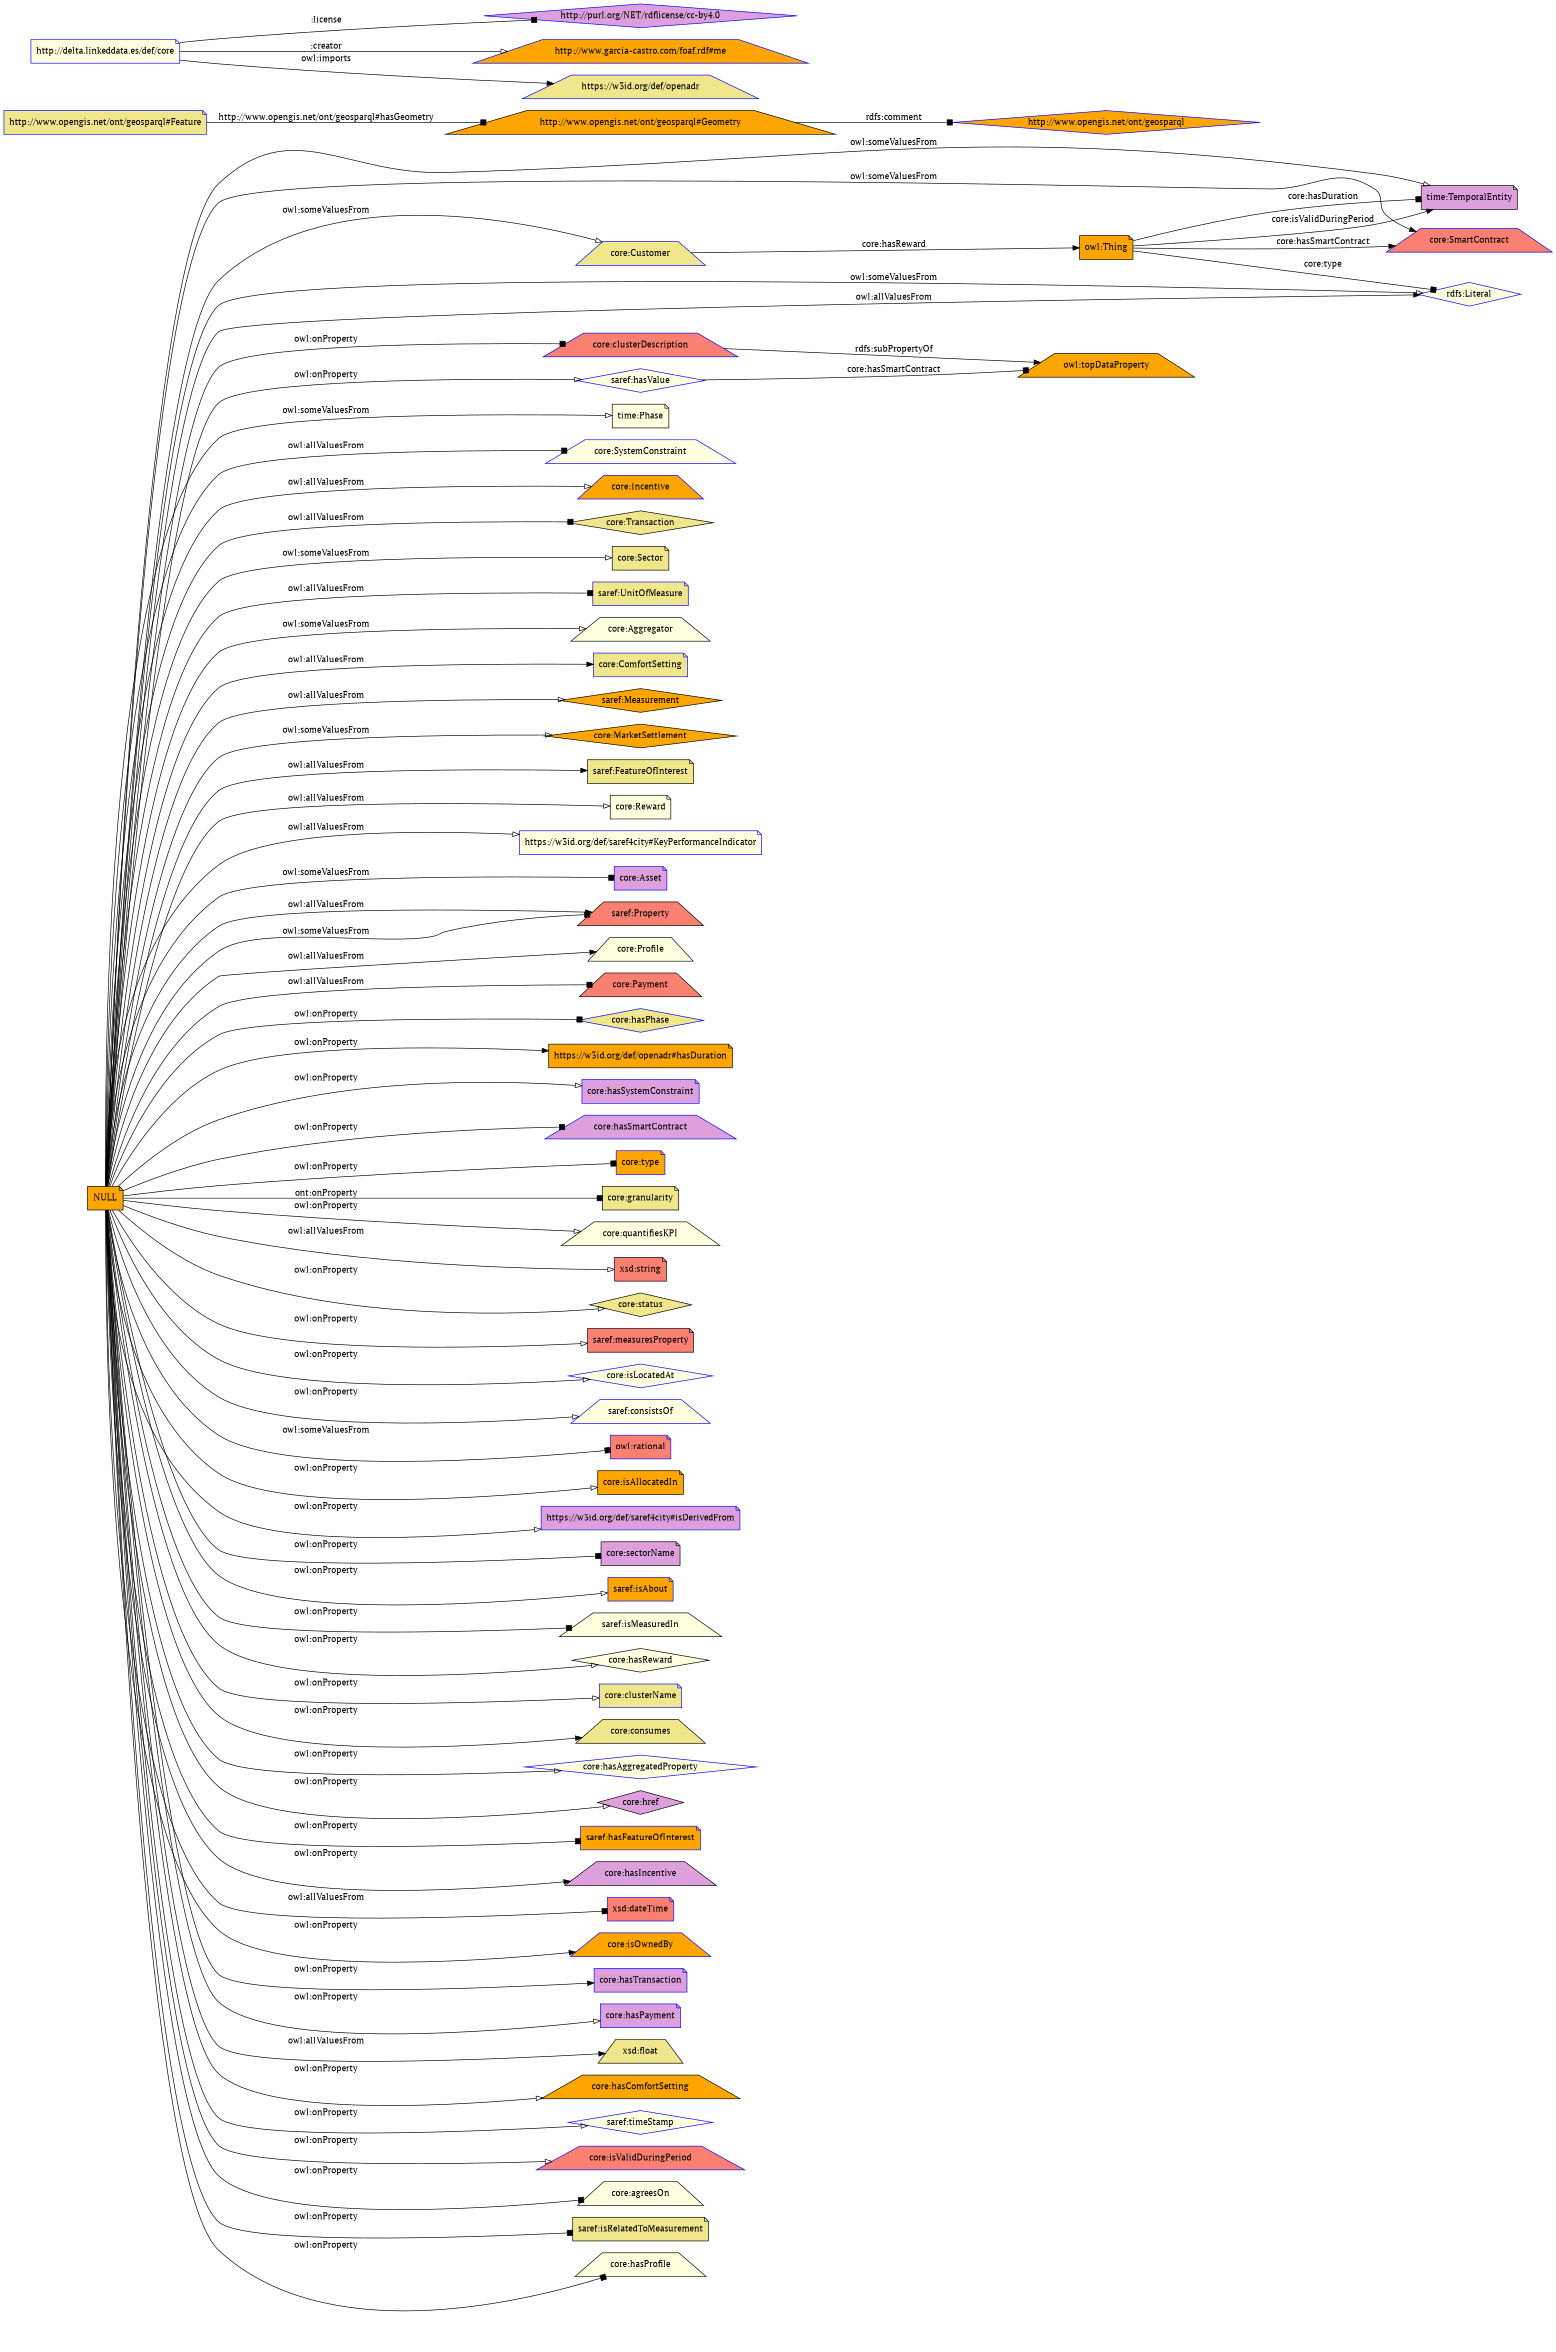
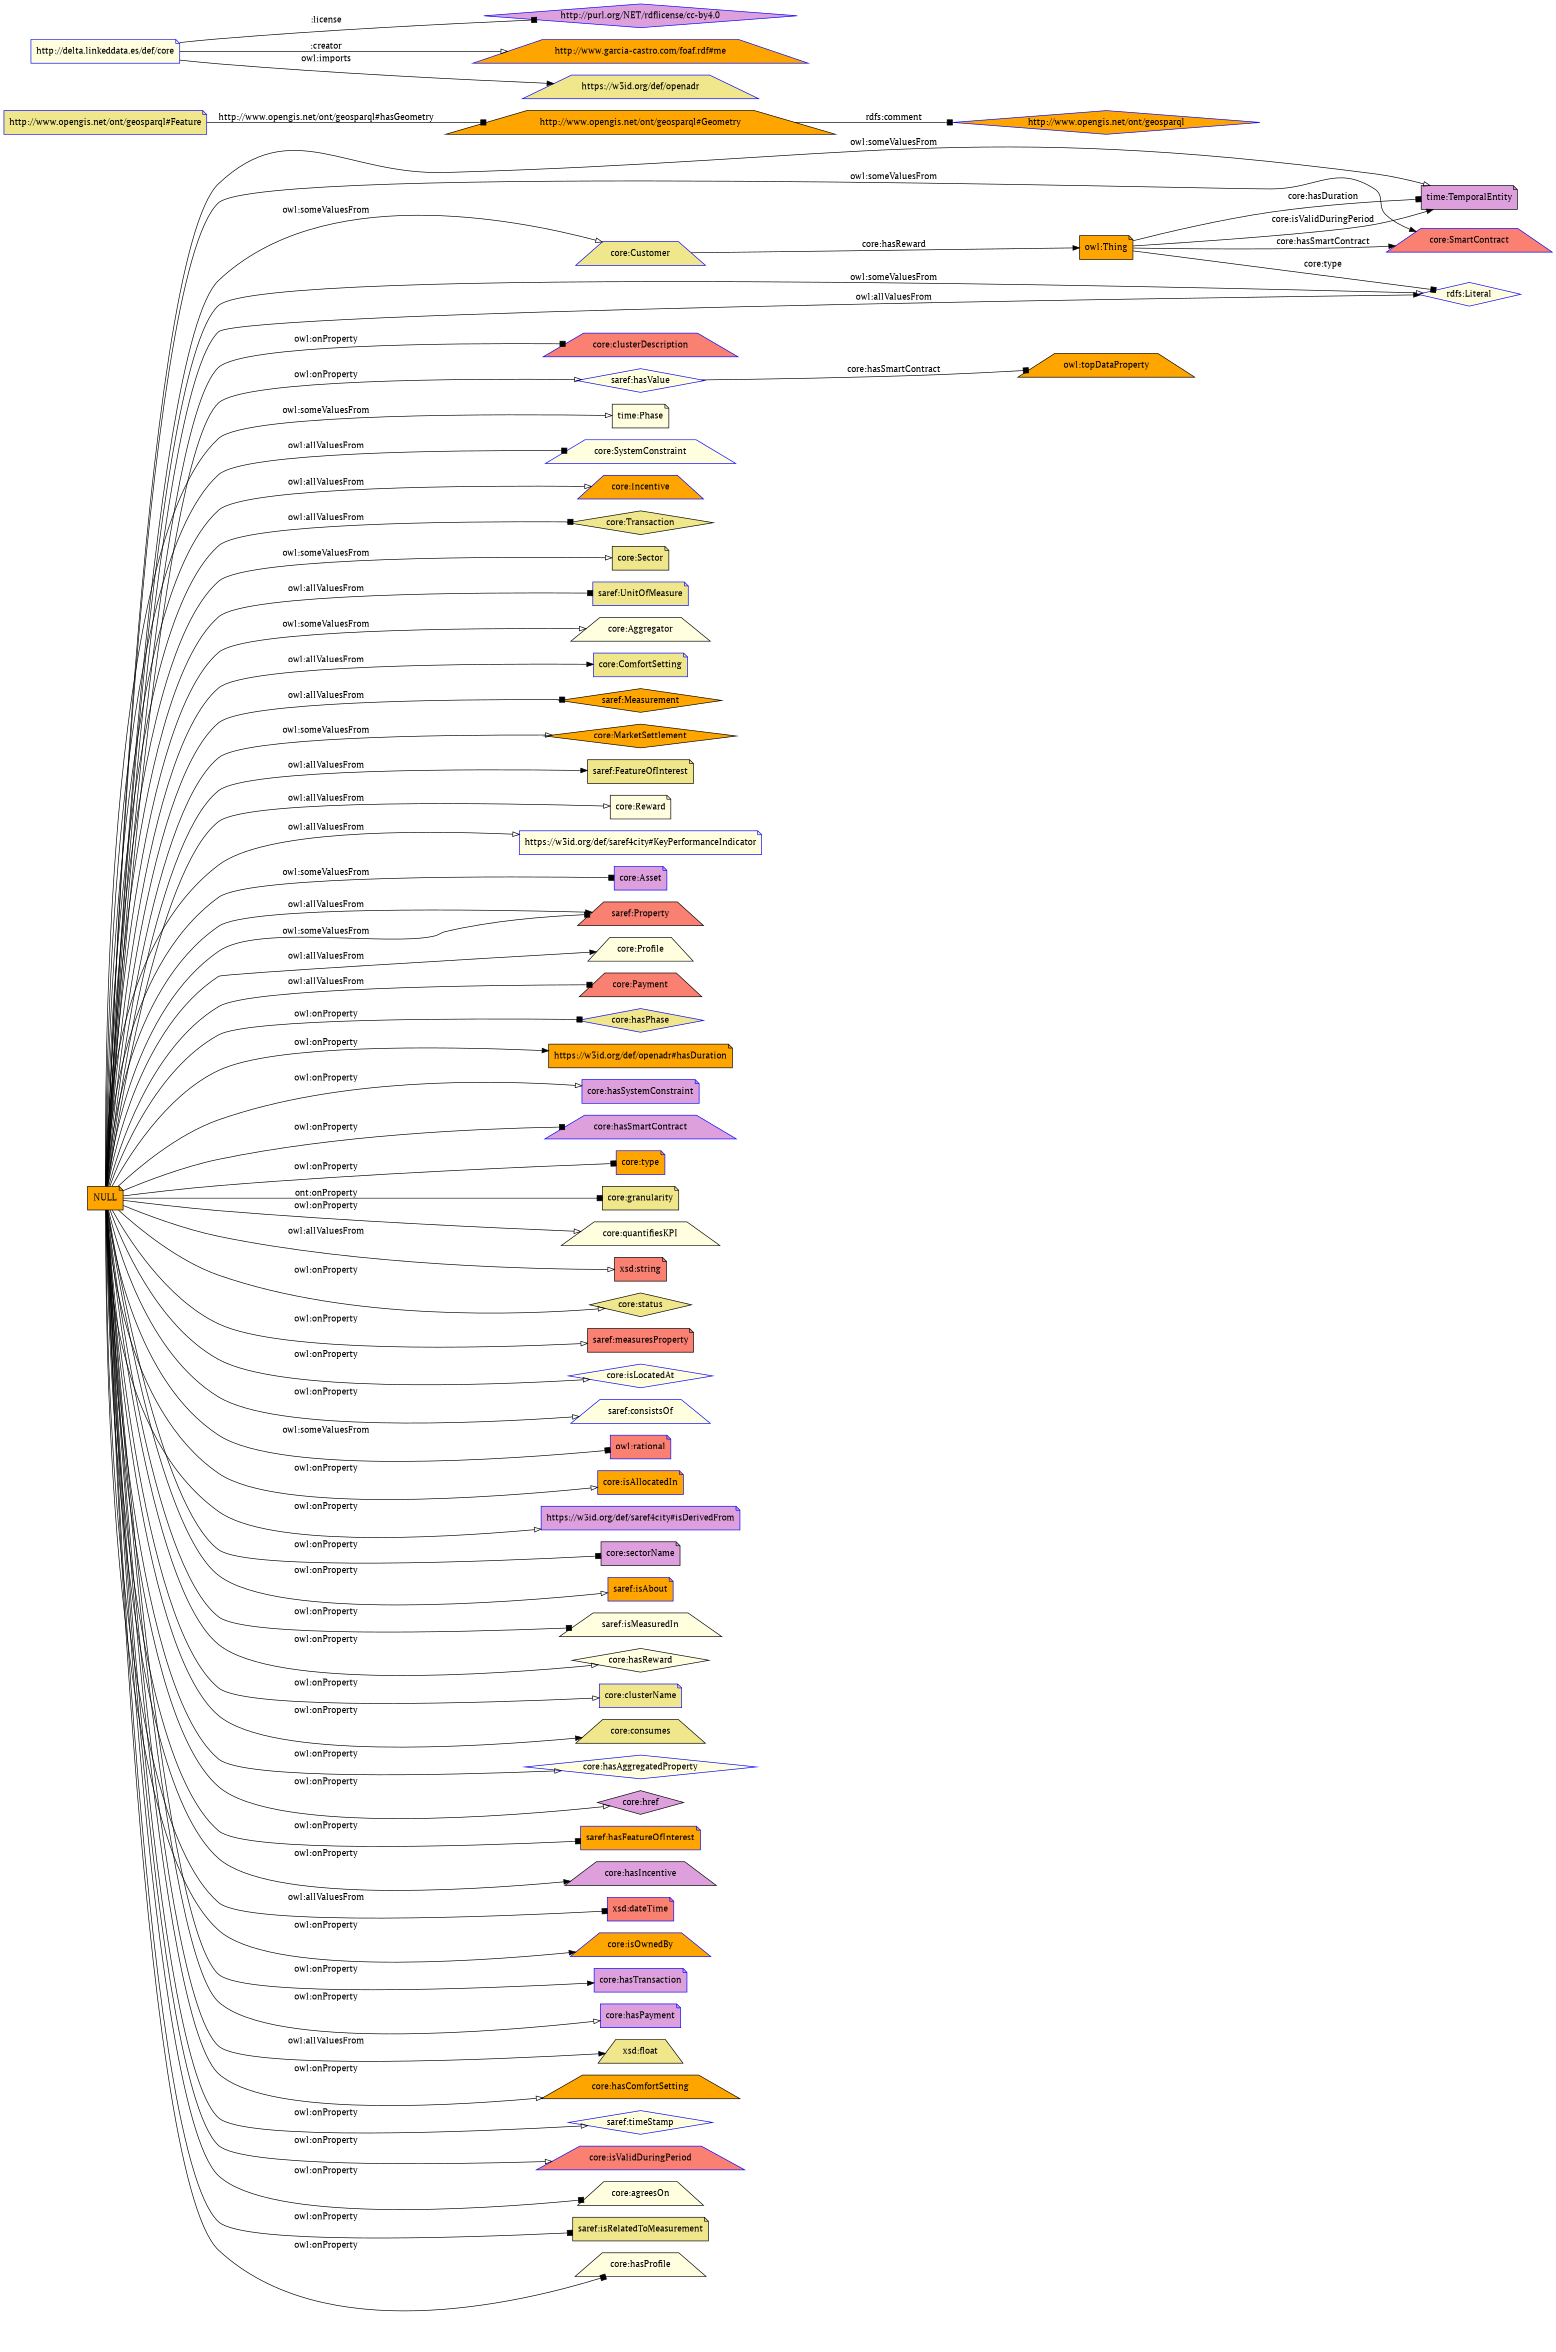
edge "core:clusterDescription" -> "owl:topDataProperty": removed, label "rdfs:subPropertyOf"
edge "NULL" -> "saref:Measurement": arrowhead onormal -> box
node "core:isAllocatedIn": color black -> blue
